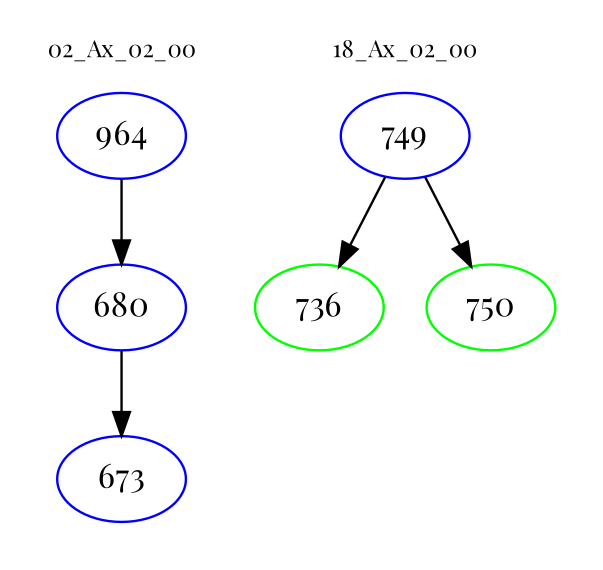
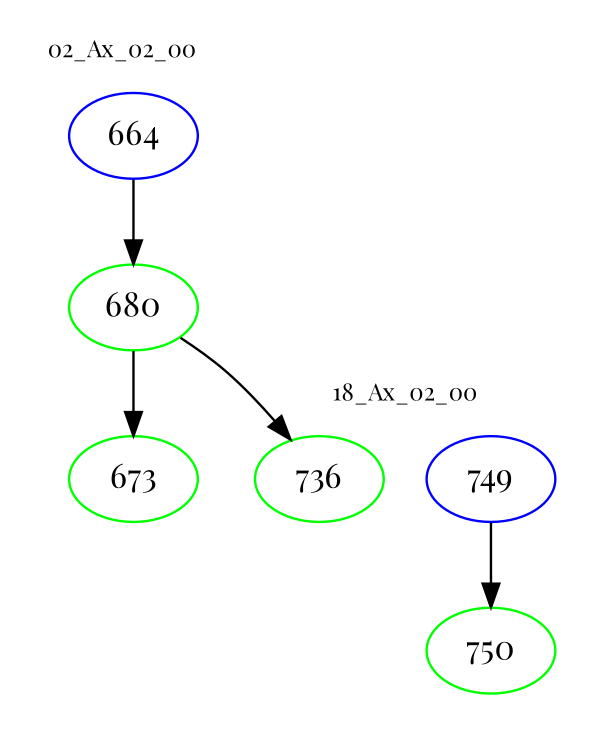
node "964": label "964" -> "664"
edge "749" -> "736": now "680" -> "736"
node "680": color blue -> green
node "673": color blue -> green
